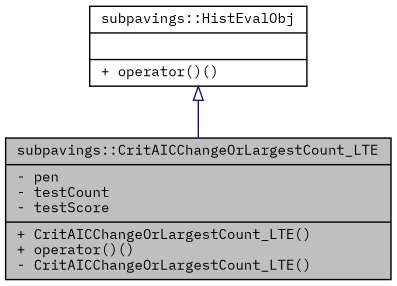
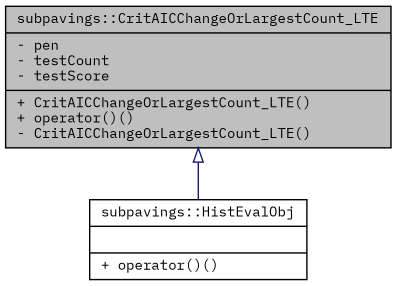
edge "subpavings::CritAICChangeOrLargestCount_LTE" -> "subpavings::HistEvalObj": reversed
